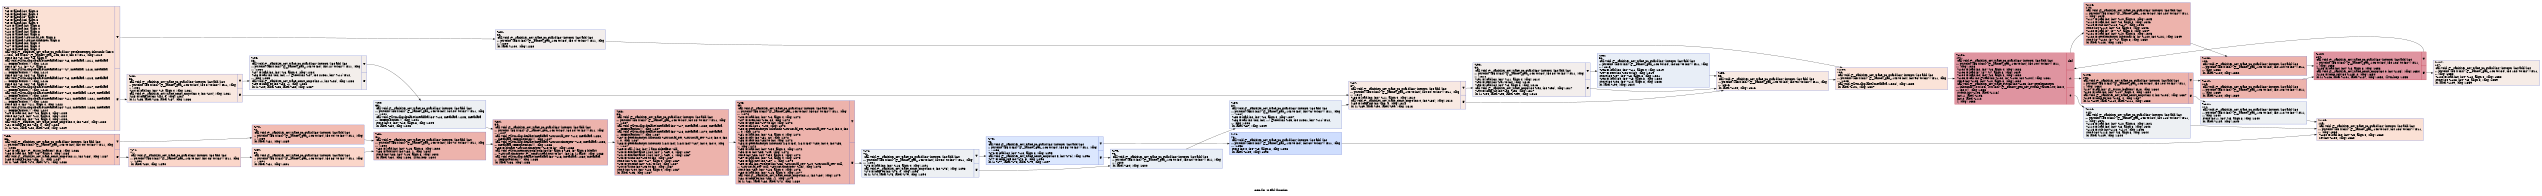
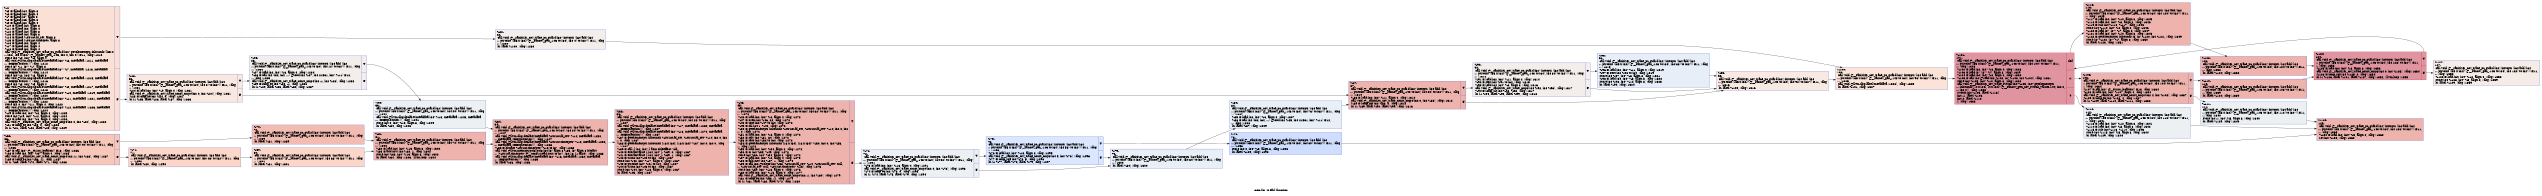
node "%87:": fillcolor #efcebd70 -> #d6524470
node "%129:": fillcolor #f7bca170 -> #d6524470
